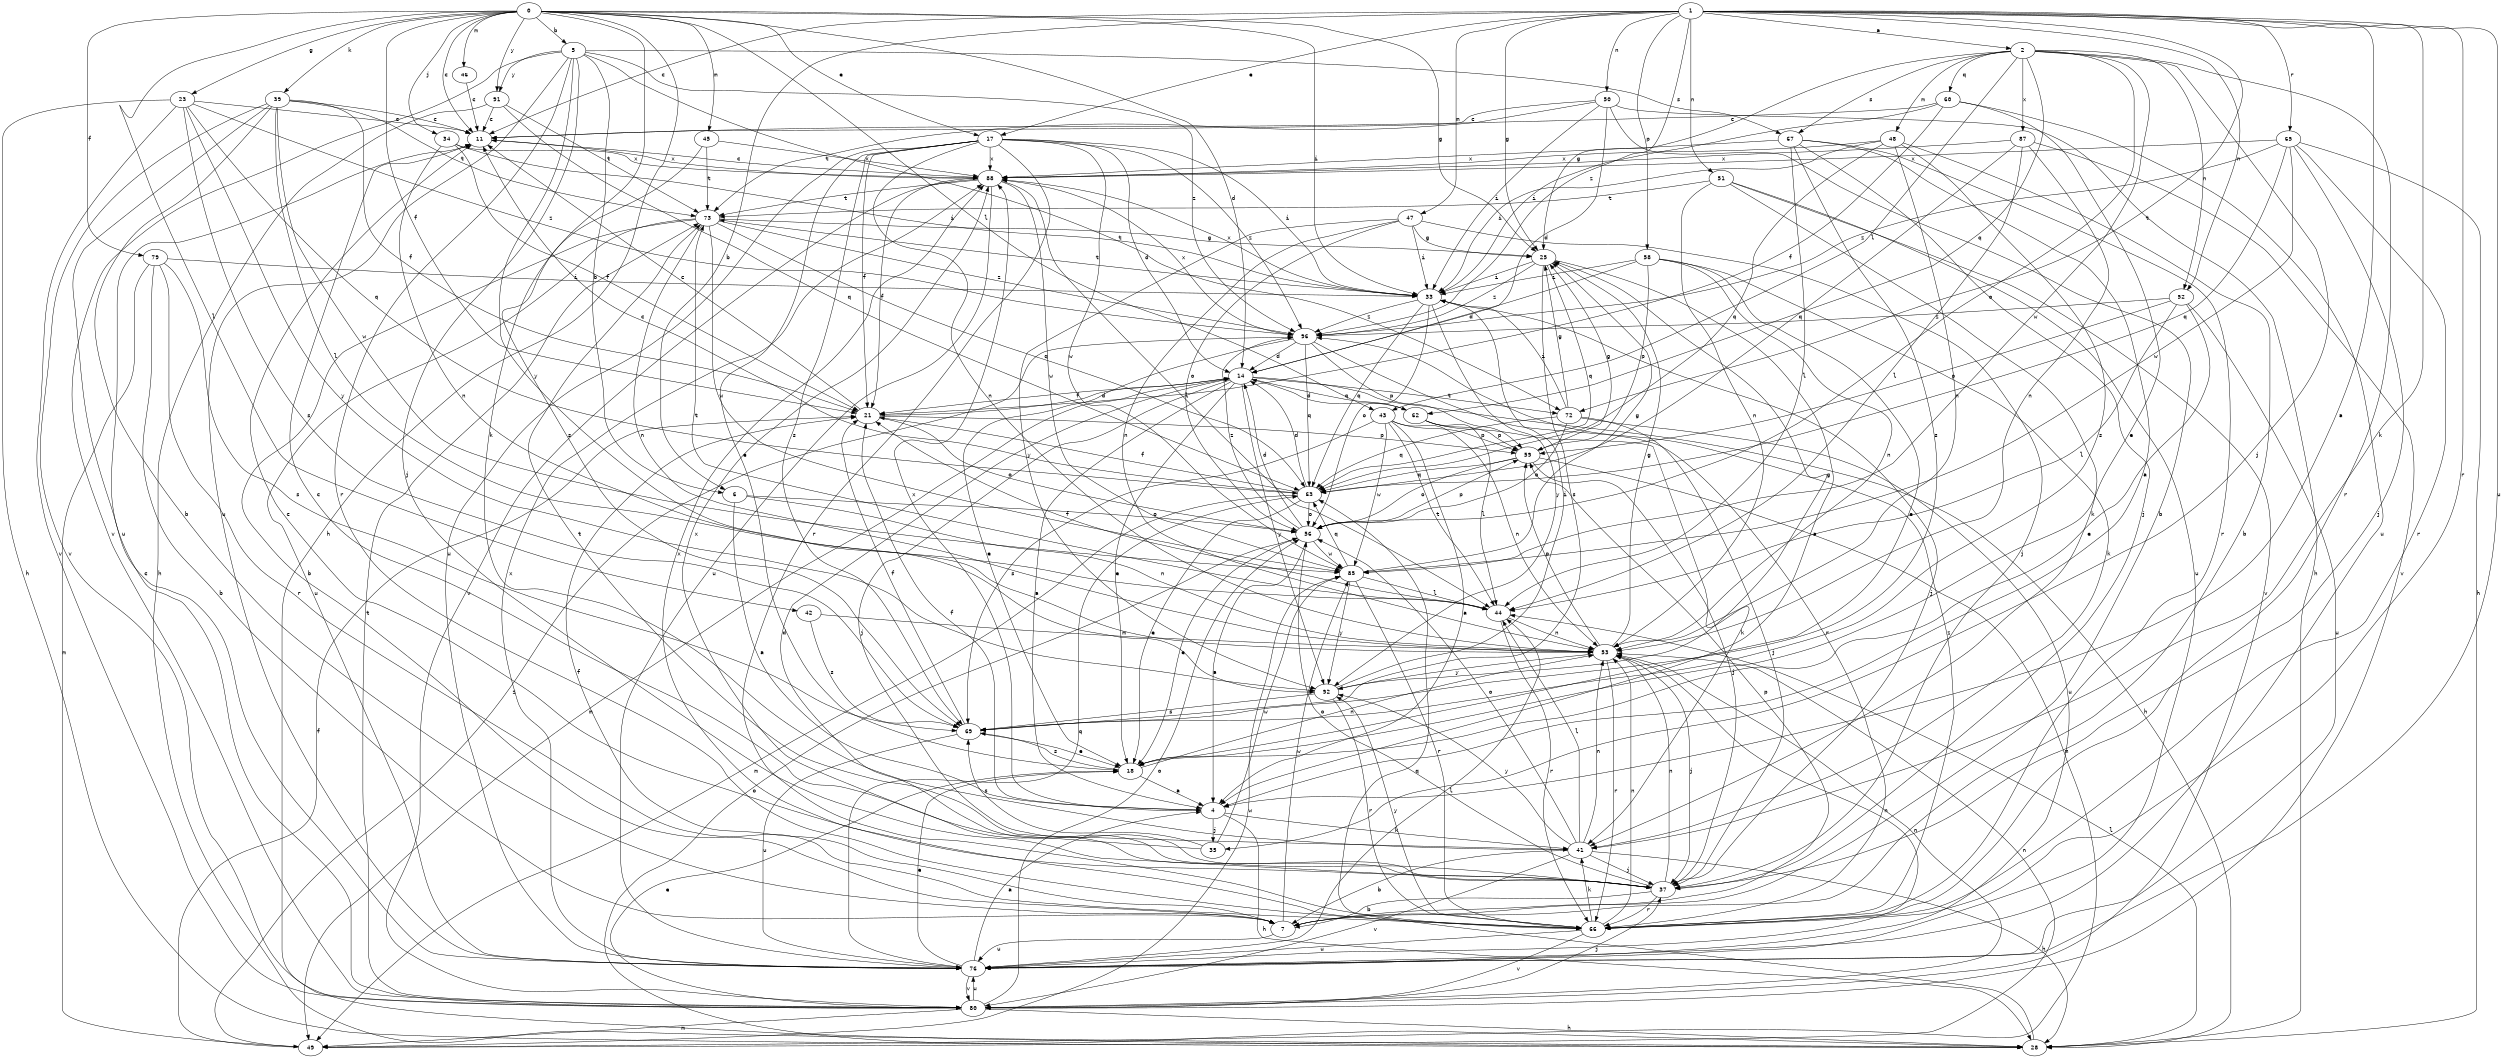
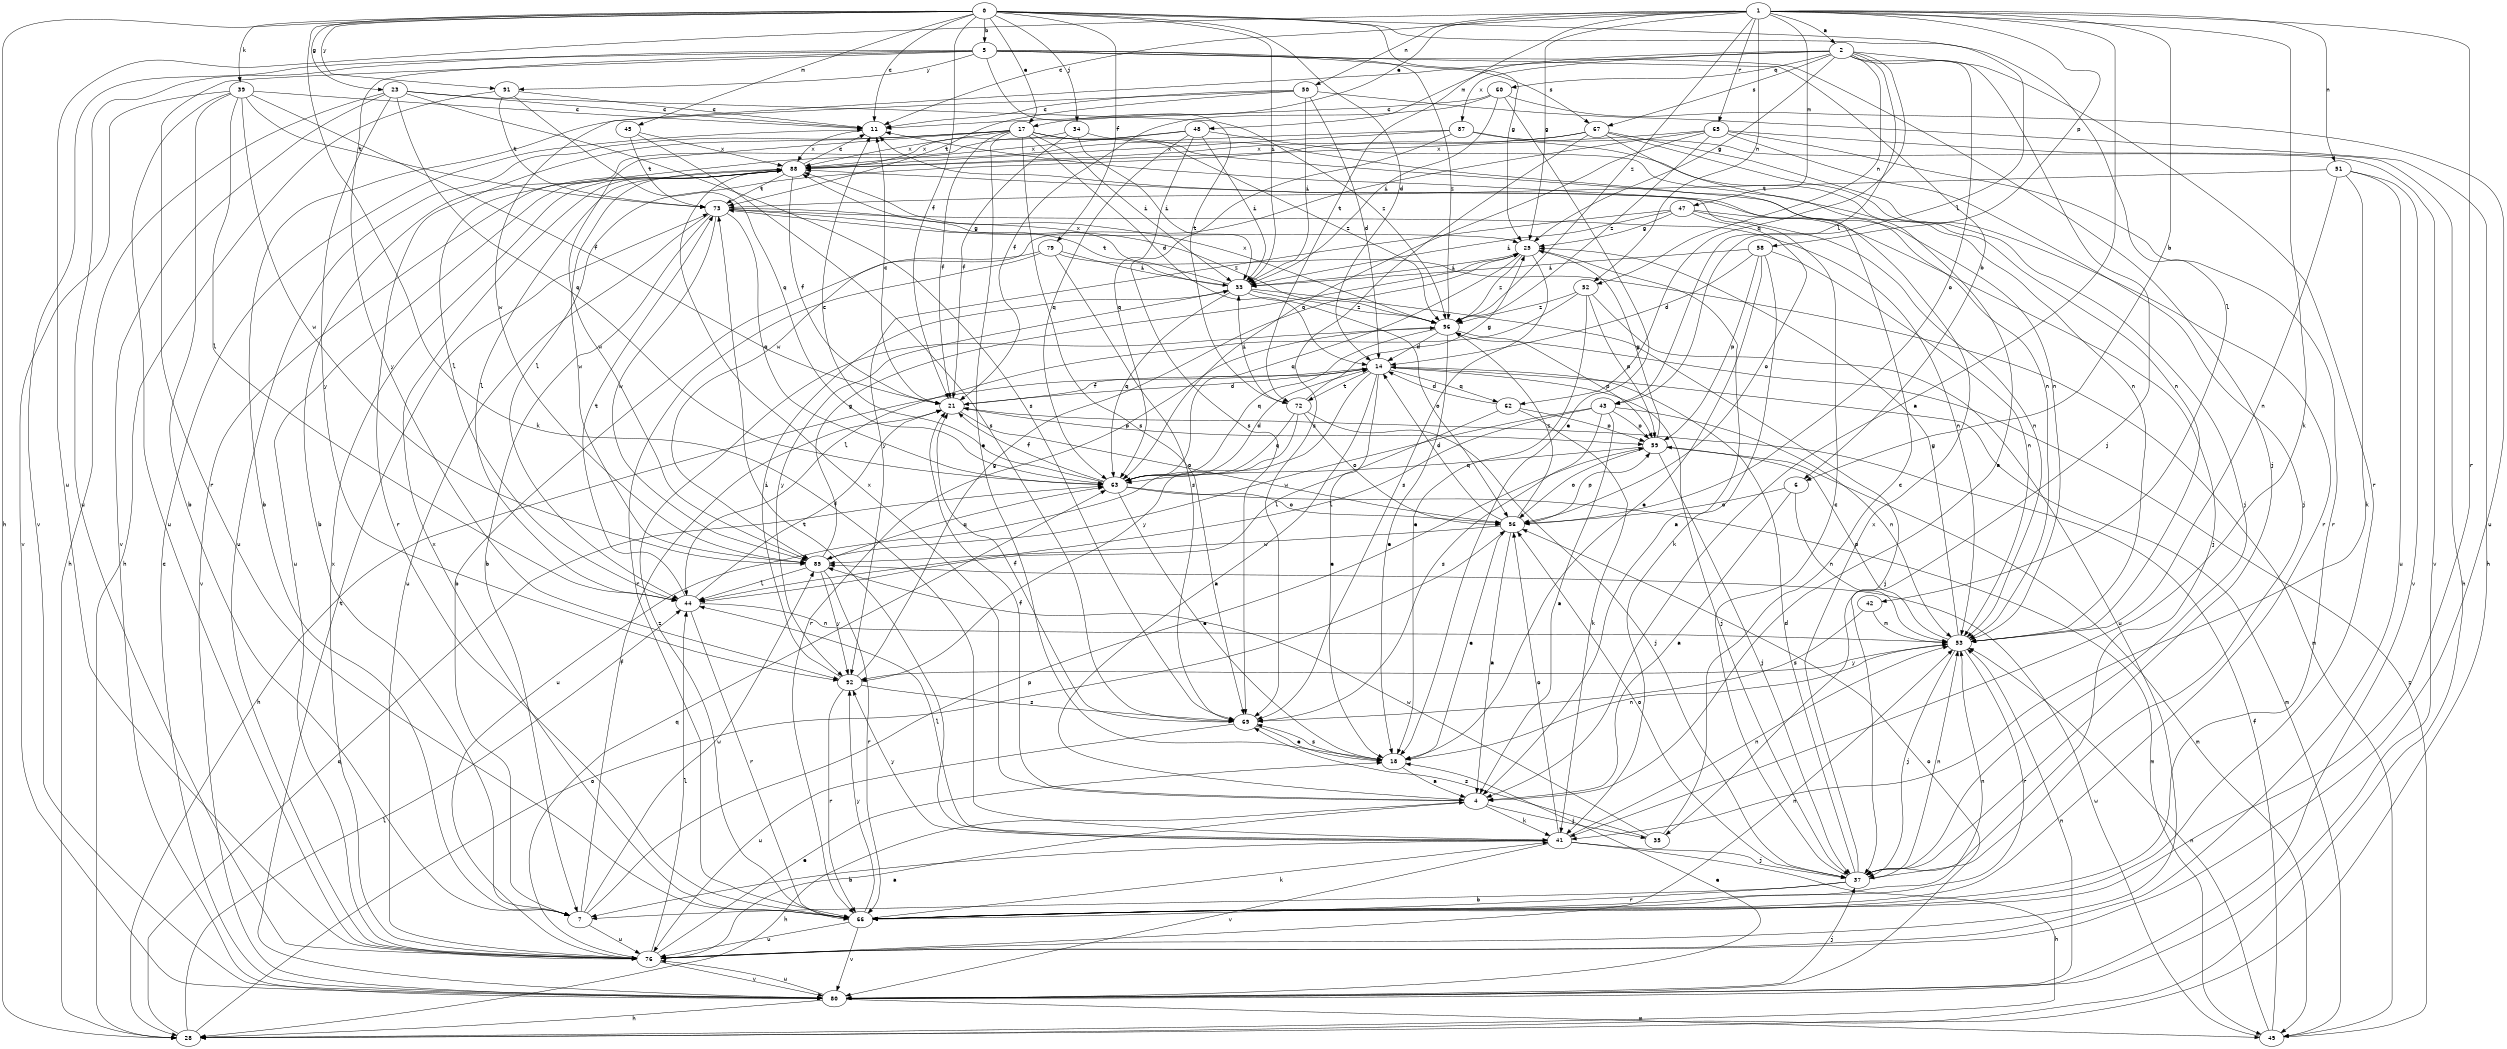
node "46": removed
edge "43" -> "44": label "t" -> "l"
